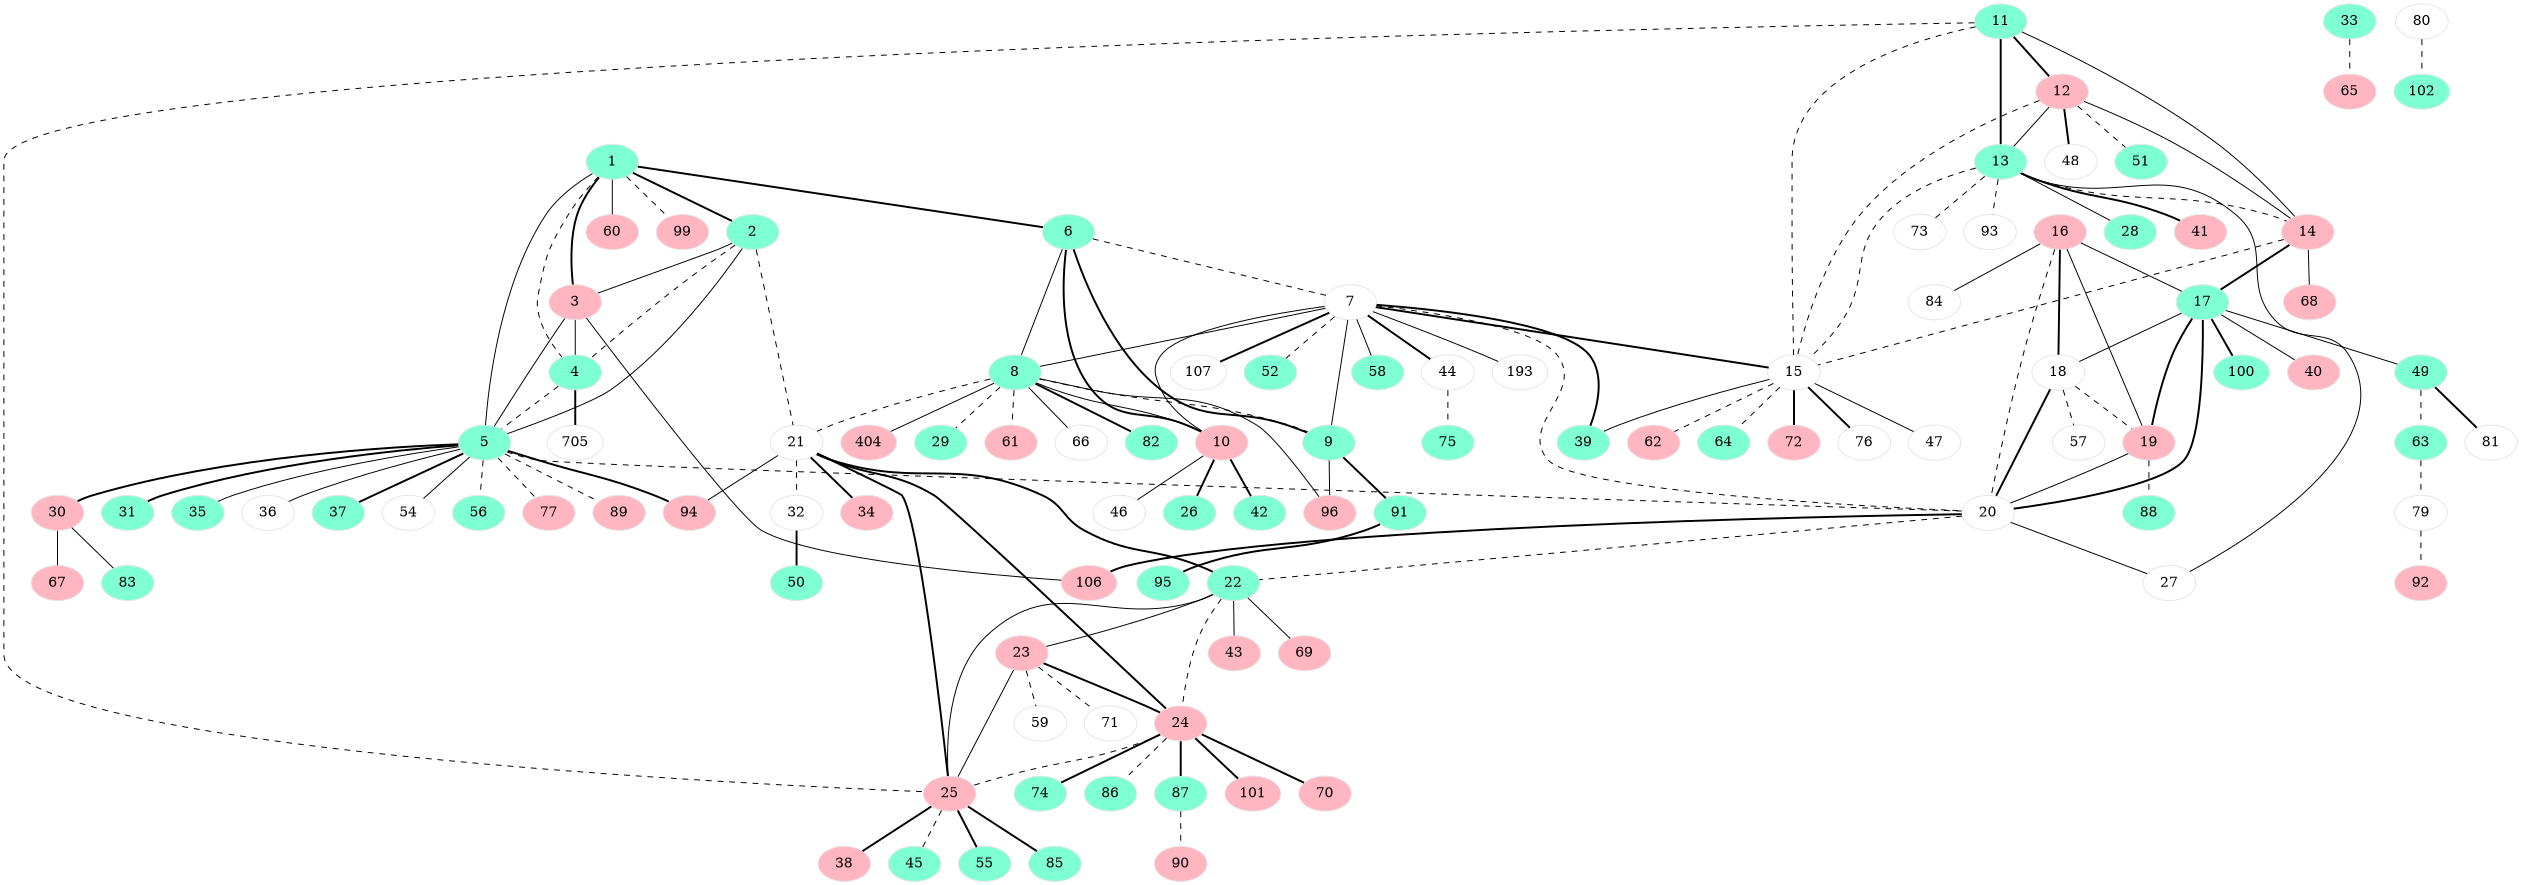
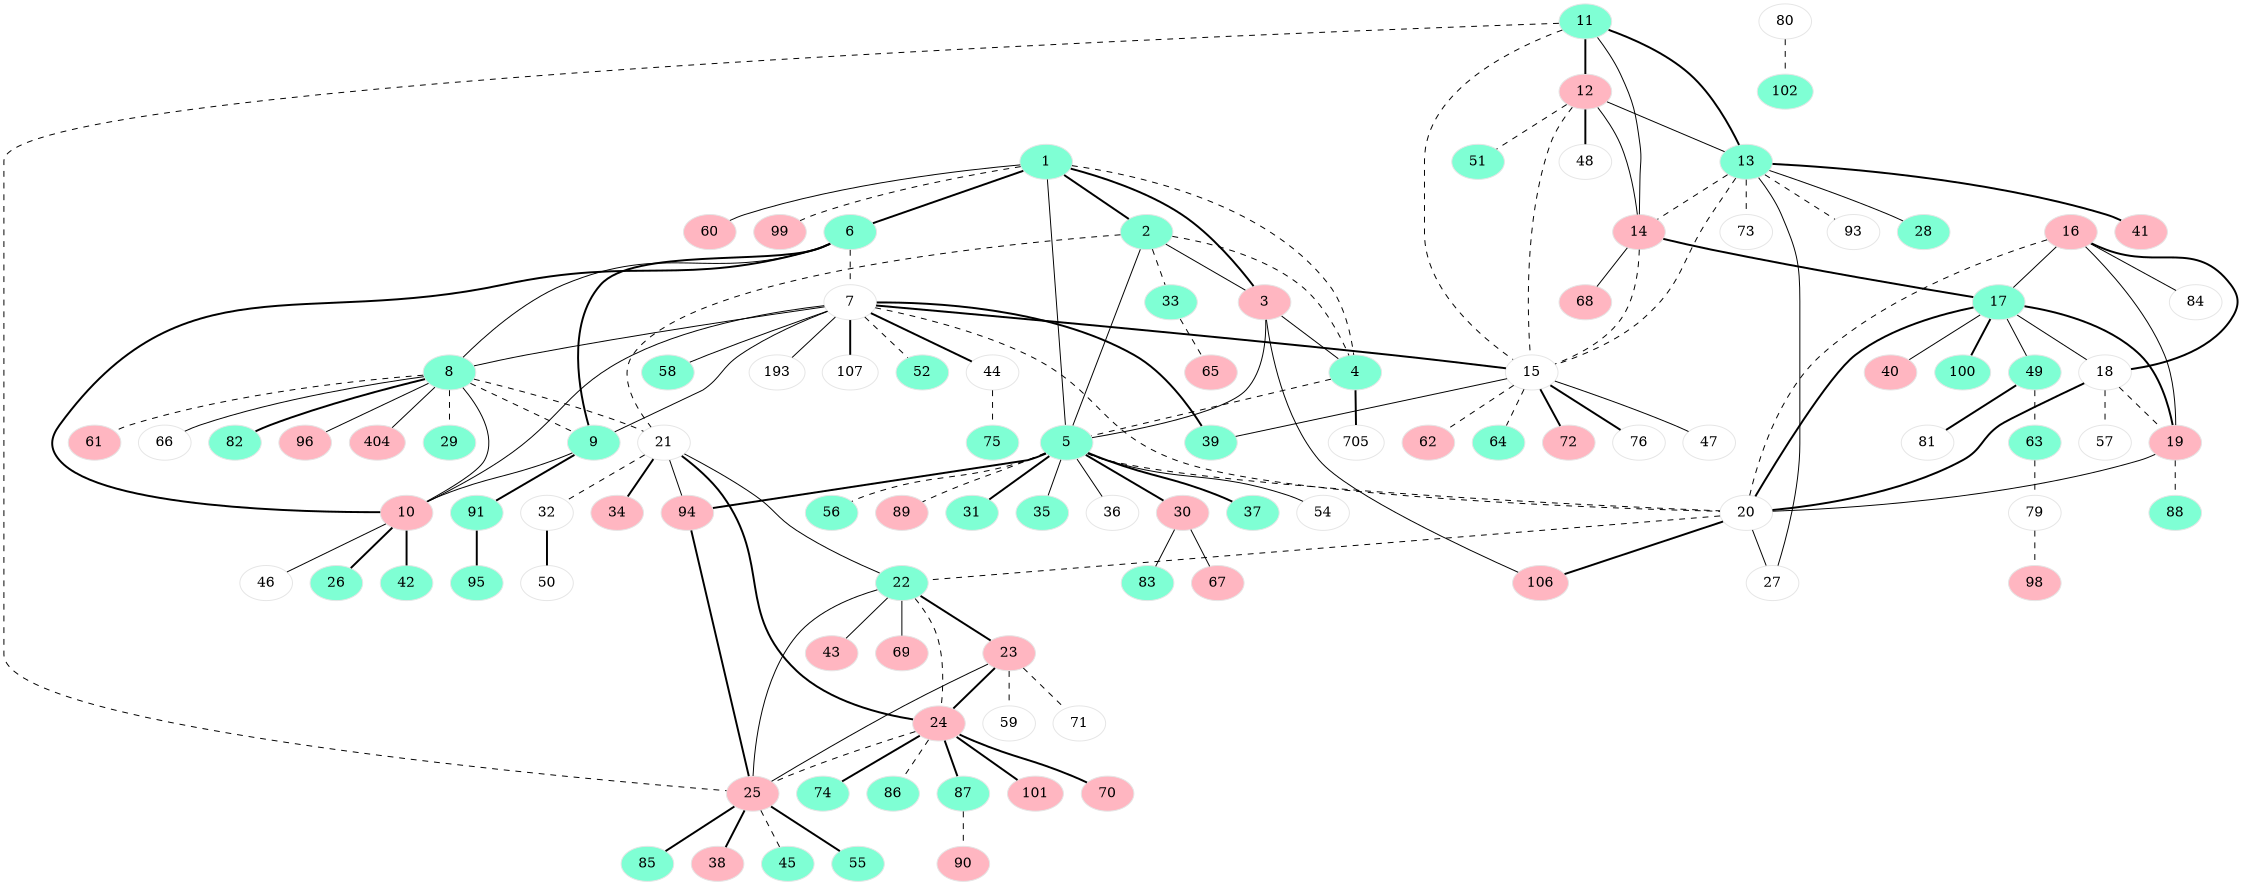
edge "2" -- "33": added
edge "9" -- "96": now "9" -- "10"
edge "21" -- "22": style bold -> solid
node "77": removed
node "50": fillcolor aquamarine -> white
node "92": label "92" -> "98"
edge "21" -- "25": now "94" -- "25"
edge "22" -- "23": style solid -> bold
